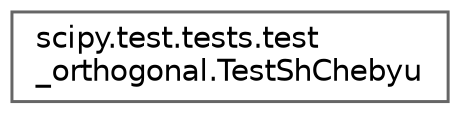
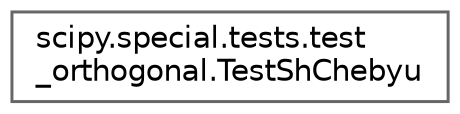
node "scipy.test.tests.test _orthogonal.TestShChebyu": label "scipy.test.tests.test _orthogonal.TestShChebyu" -> "scipy.special.tests.test _orthogonal.TestShChebyu"
